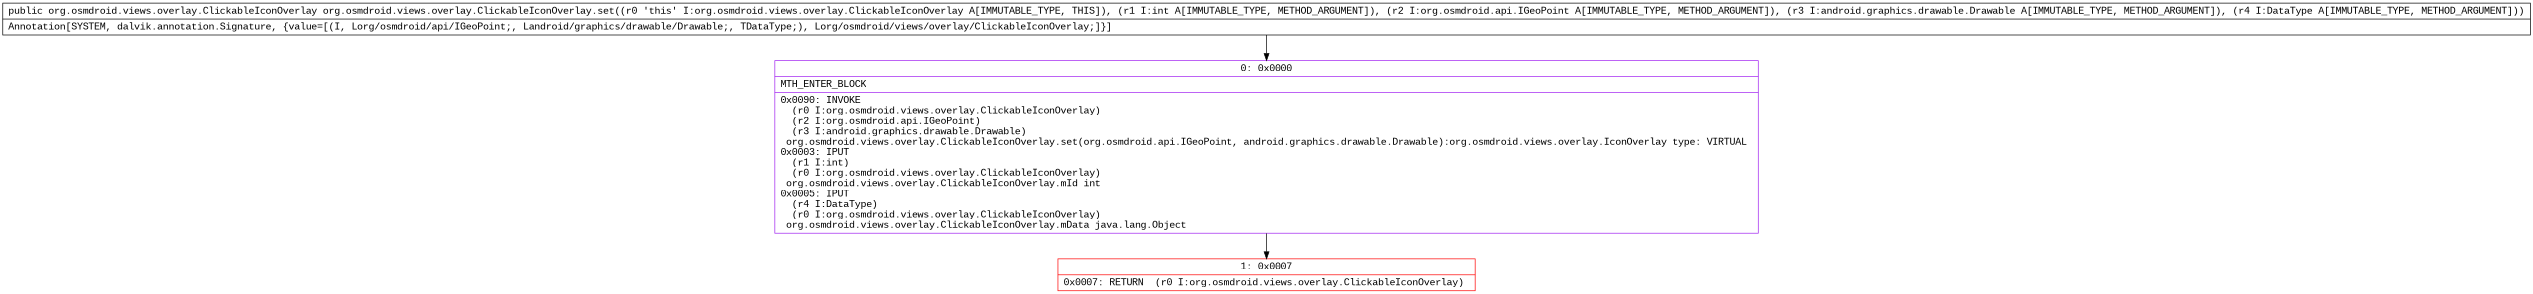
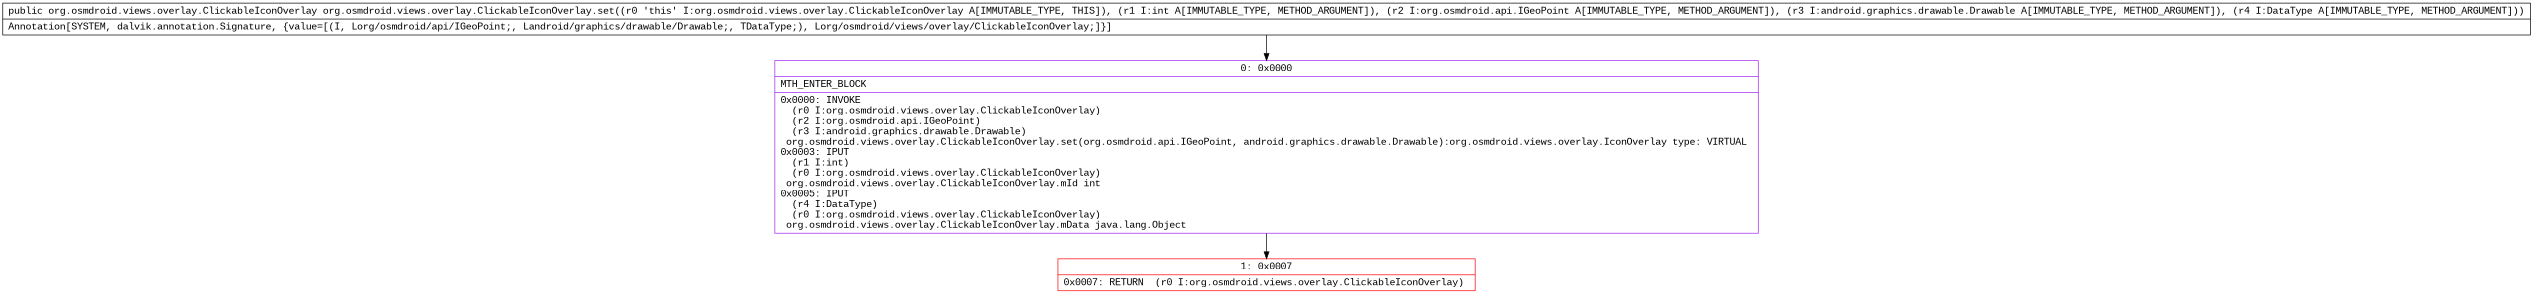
node "0: 0x0000": text "0x0090: INVOKE" -> "0x0000: INVOKE"
